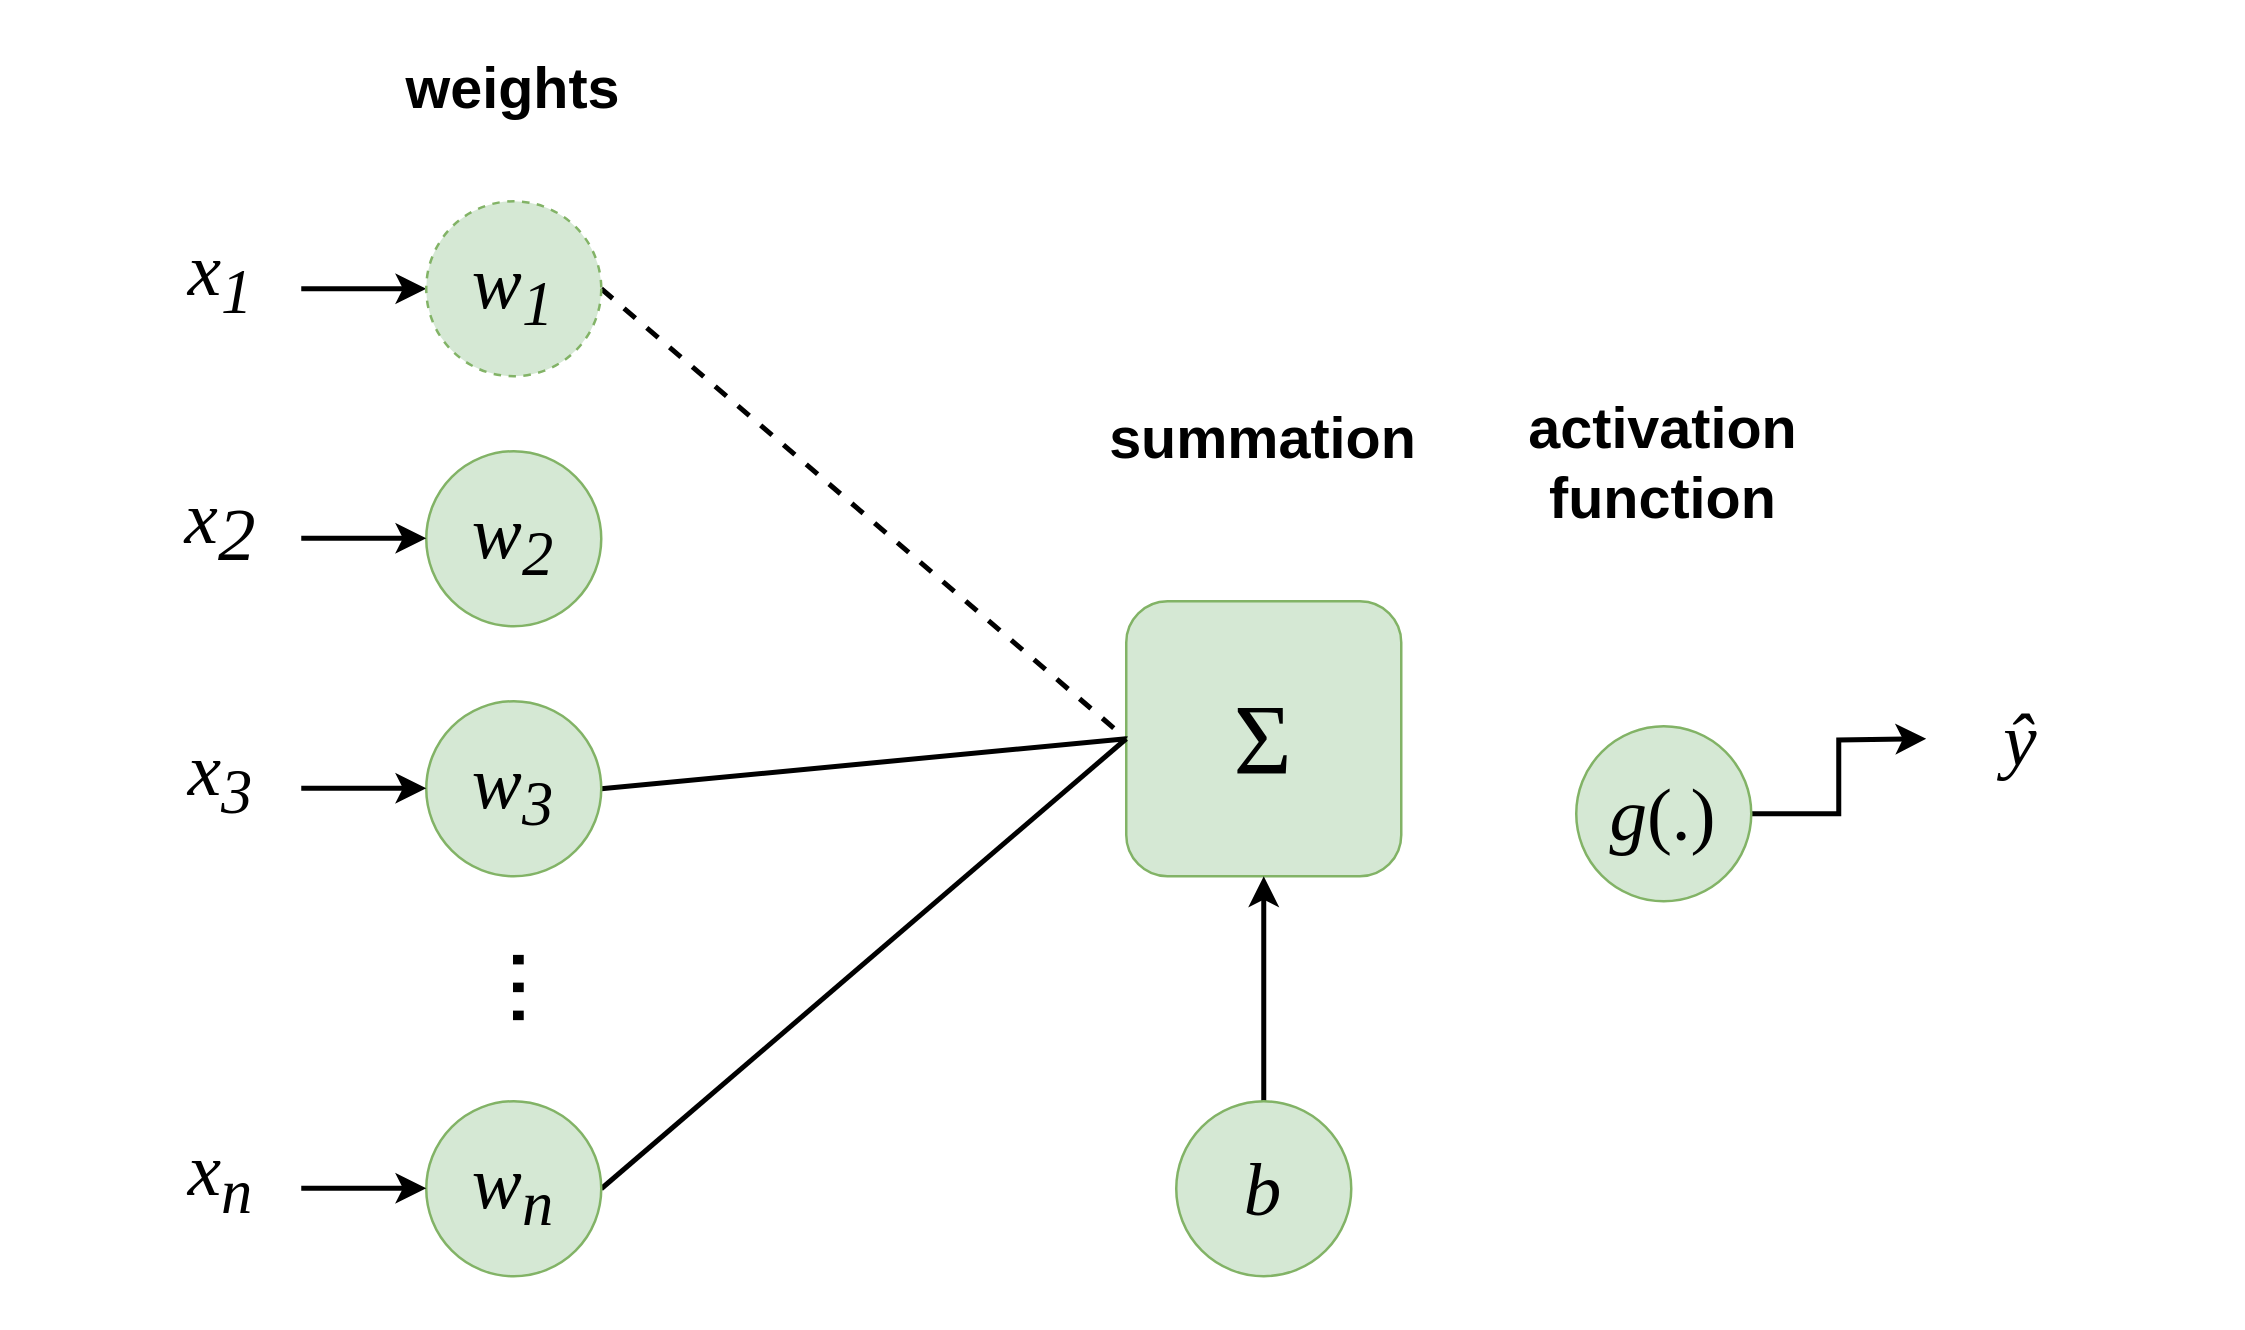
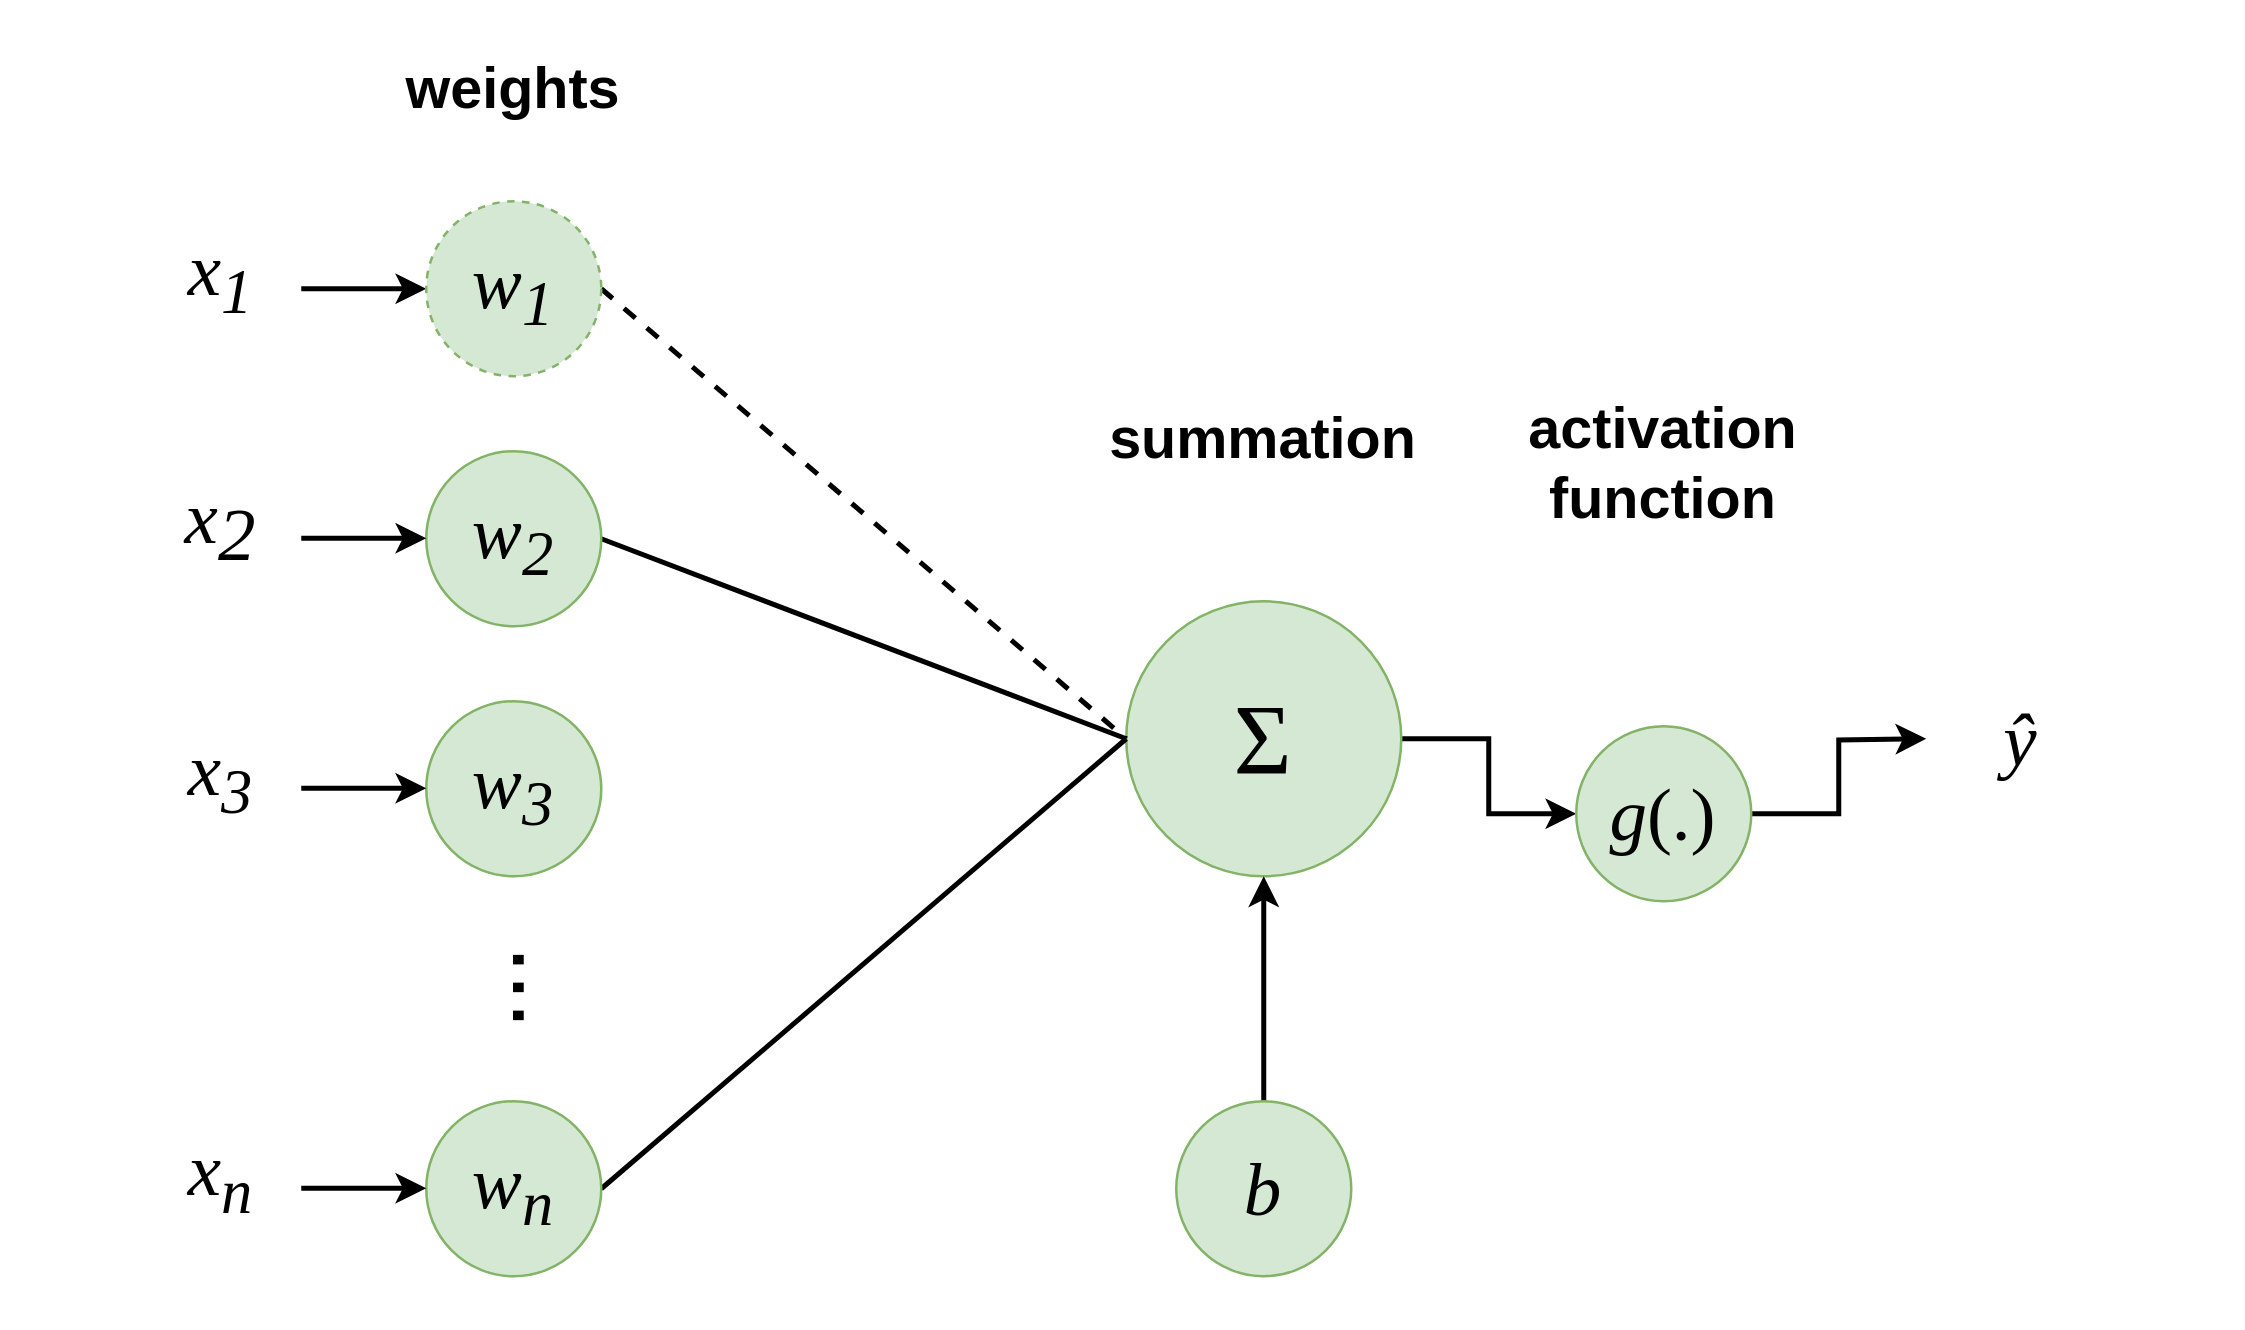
edge "w2" -- "Σ": added
node "Σ": shape rounded rectangle -> ellipse
edge "Σ" -- "w3": removed
edge "Σ" -> "g(.)": added
